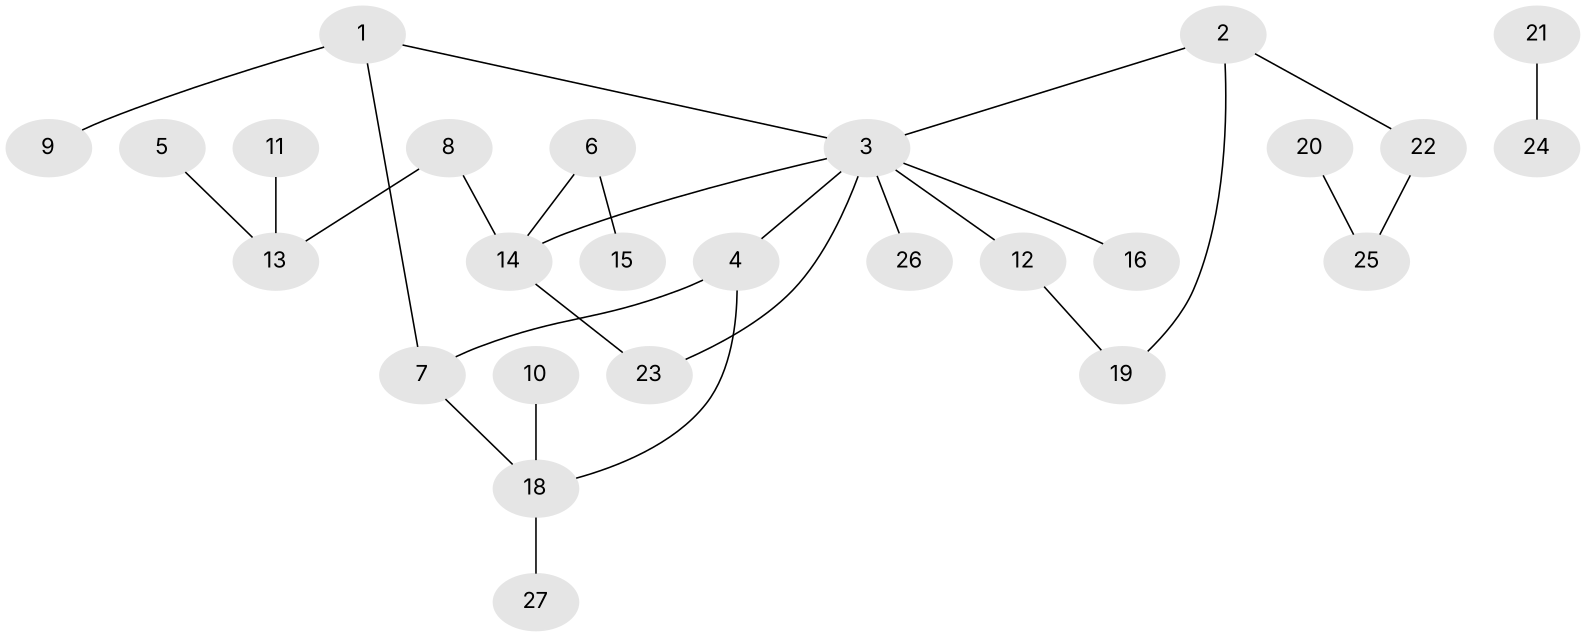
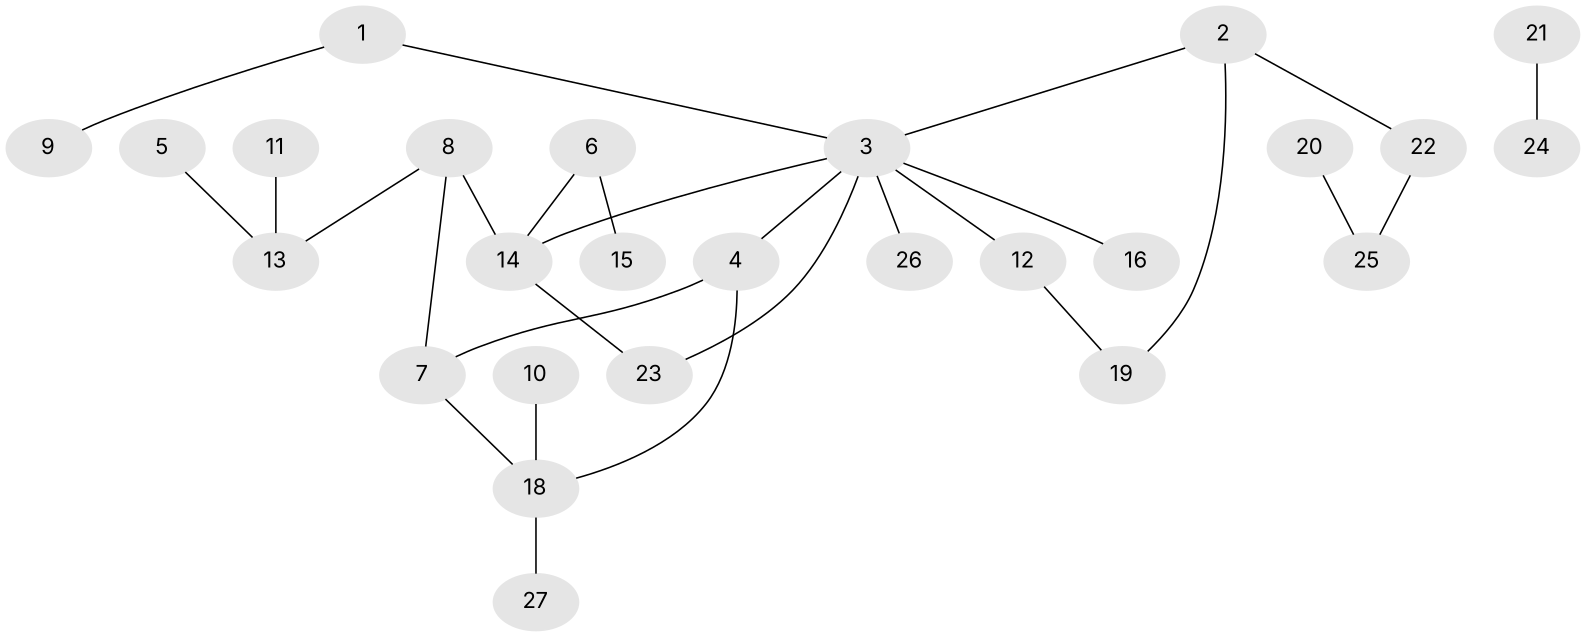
edge "1" -- "7": now "8" -- "7"
